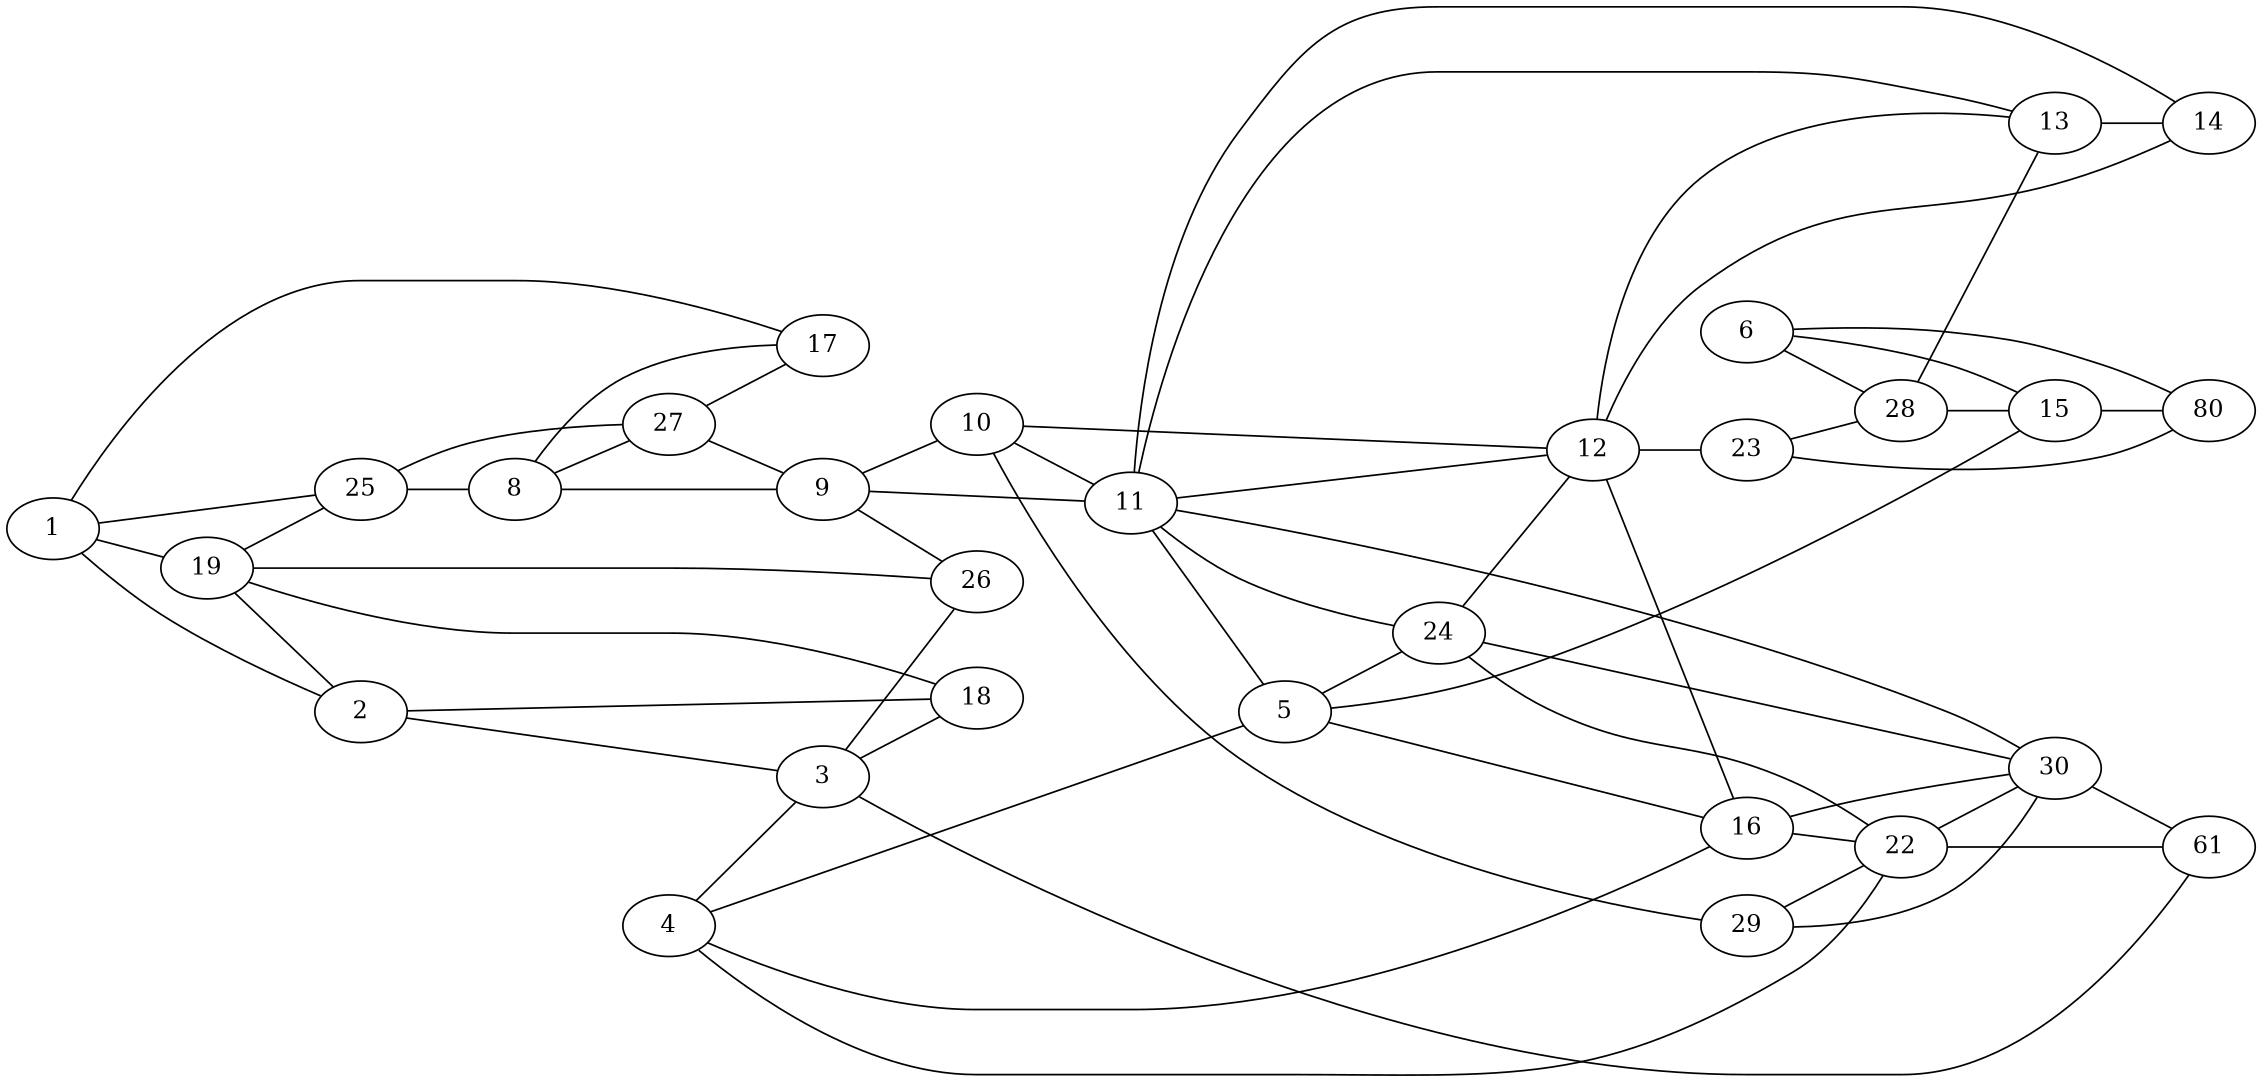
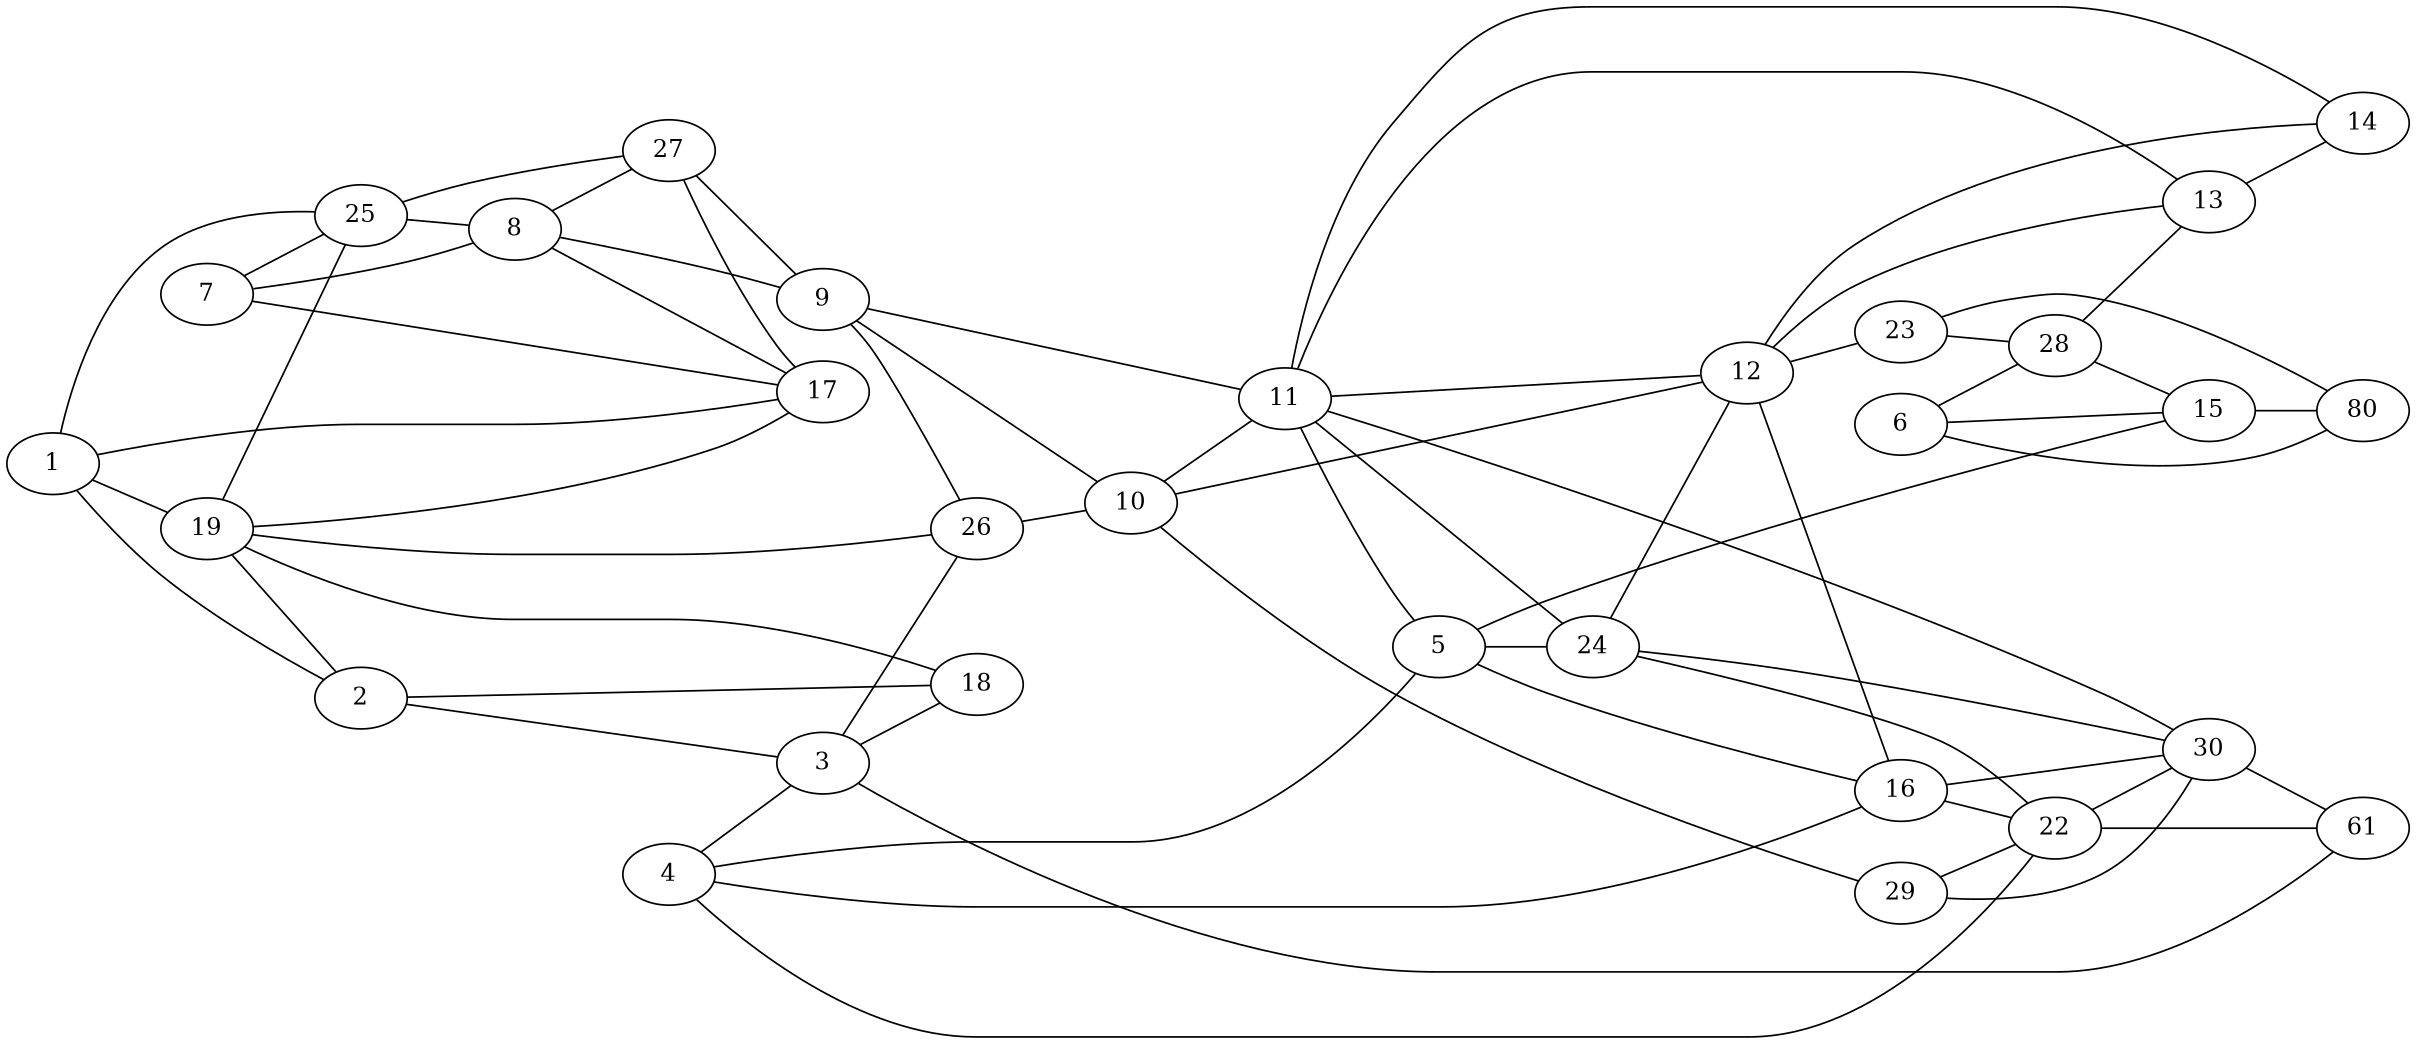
node "7": added
edge "17" -- "19": added
edge "10" -- "26": added
